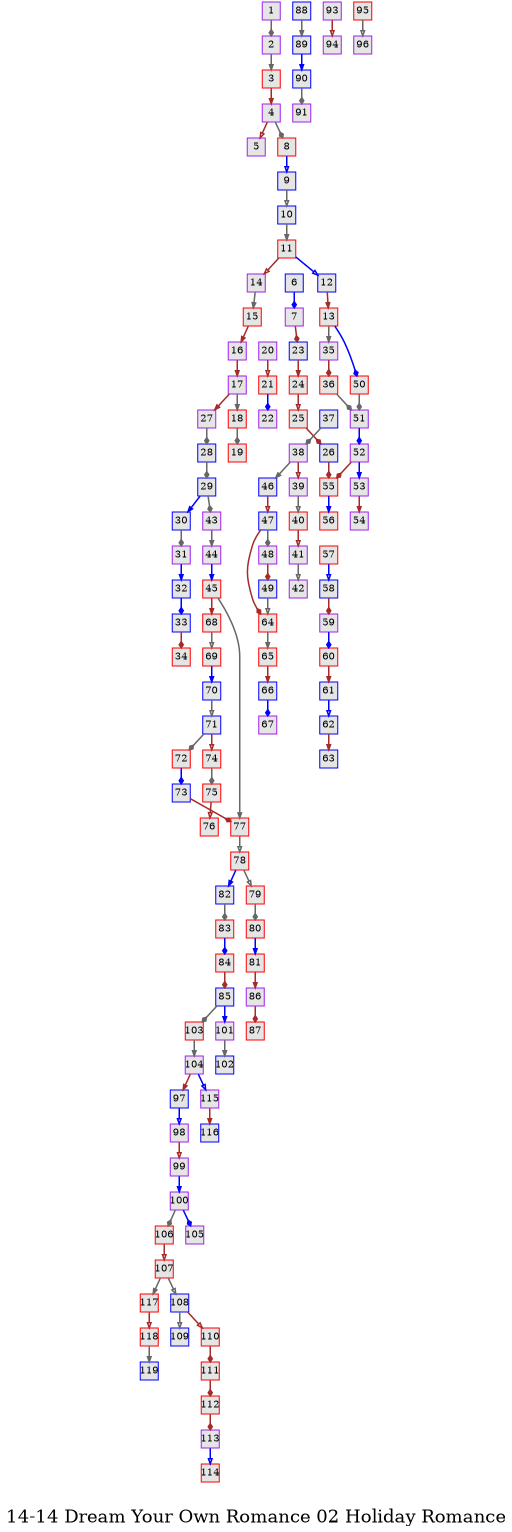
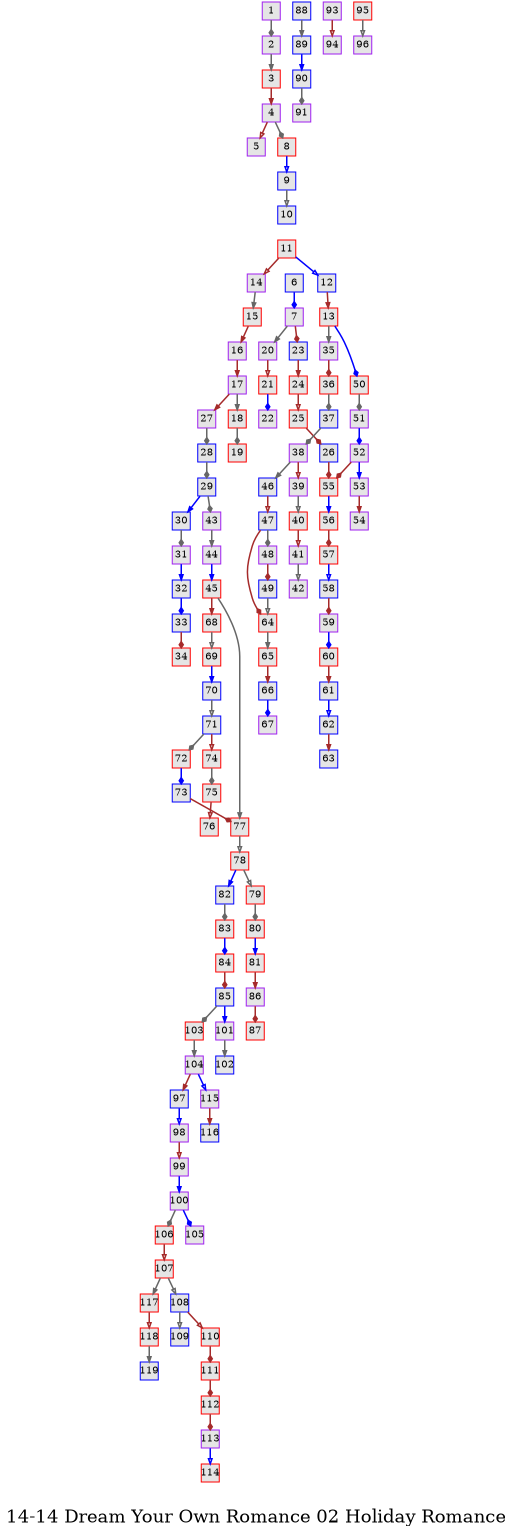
edge "10" -> "11": removed
edge "7" -> "20": added
edge "36" -> "51": now "36" -> "37"
edge "56" -> "57": added
